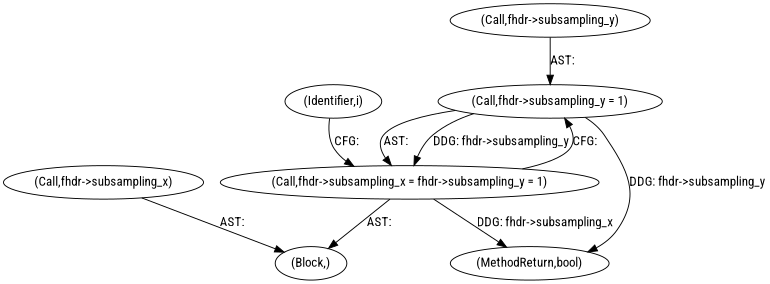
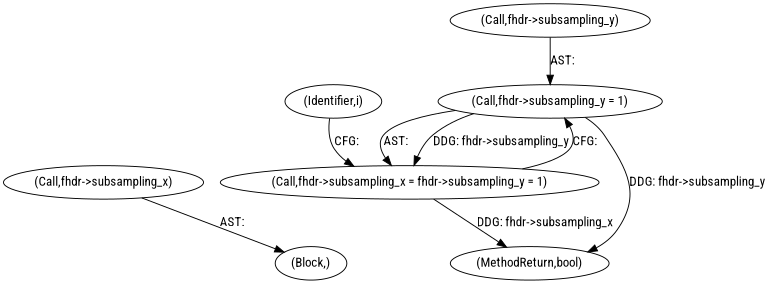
edge "(Call,fhdr->subsampling_x = fhdr->subsampling_y = 1)" -> "(Block,)": removed, label "AST:"
